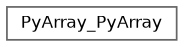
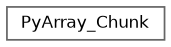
node "PyArray_PyArray": label "PyArray_PyArray" -> "PyArray_Chunk"
